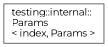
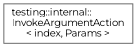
node "testing::internal:: Params < index, Params >": label "testing::internal:: Params < index, Params >" -> "testing::internal:: InvokeArgumentAction < index, Params >"
